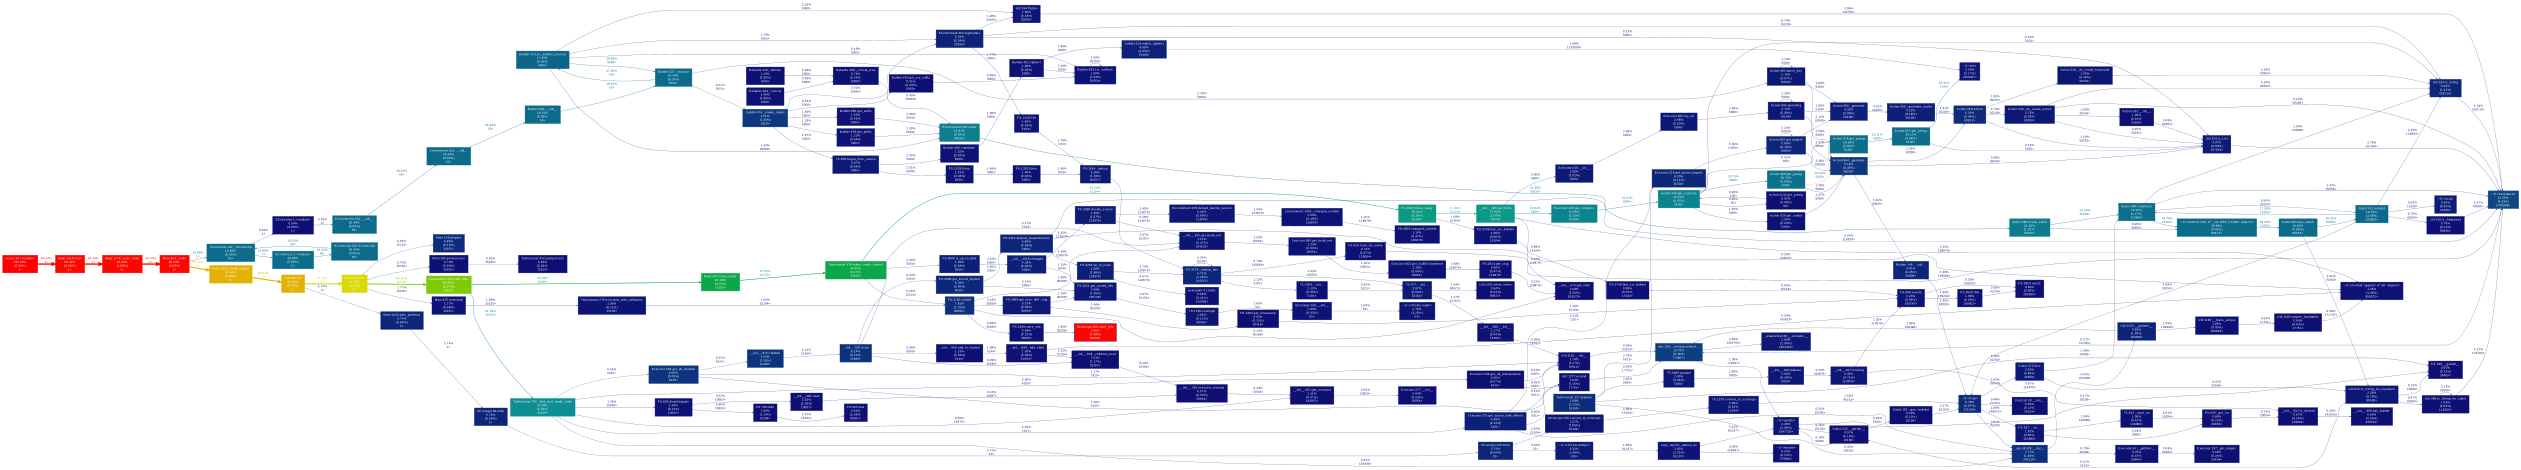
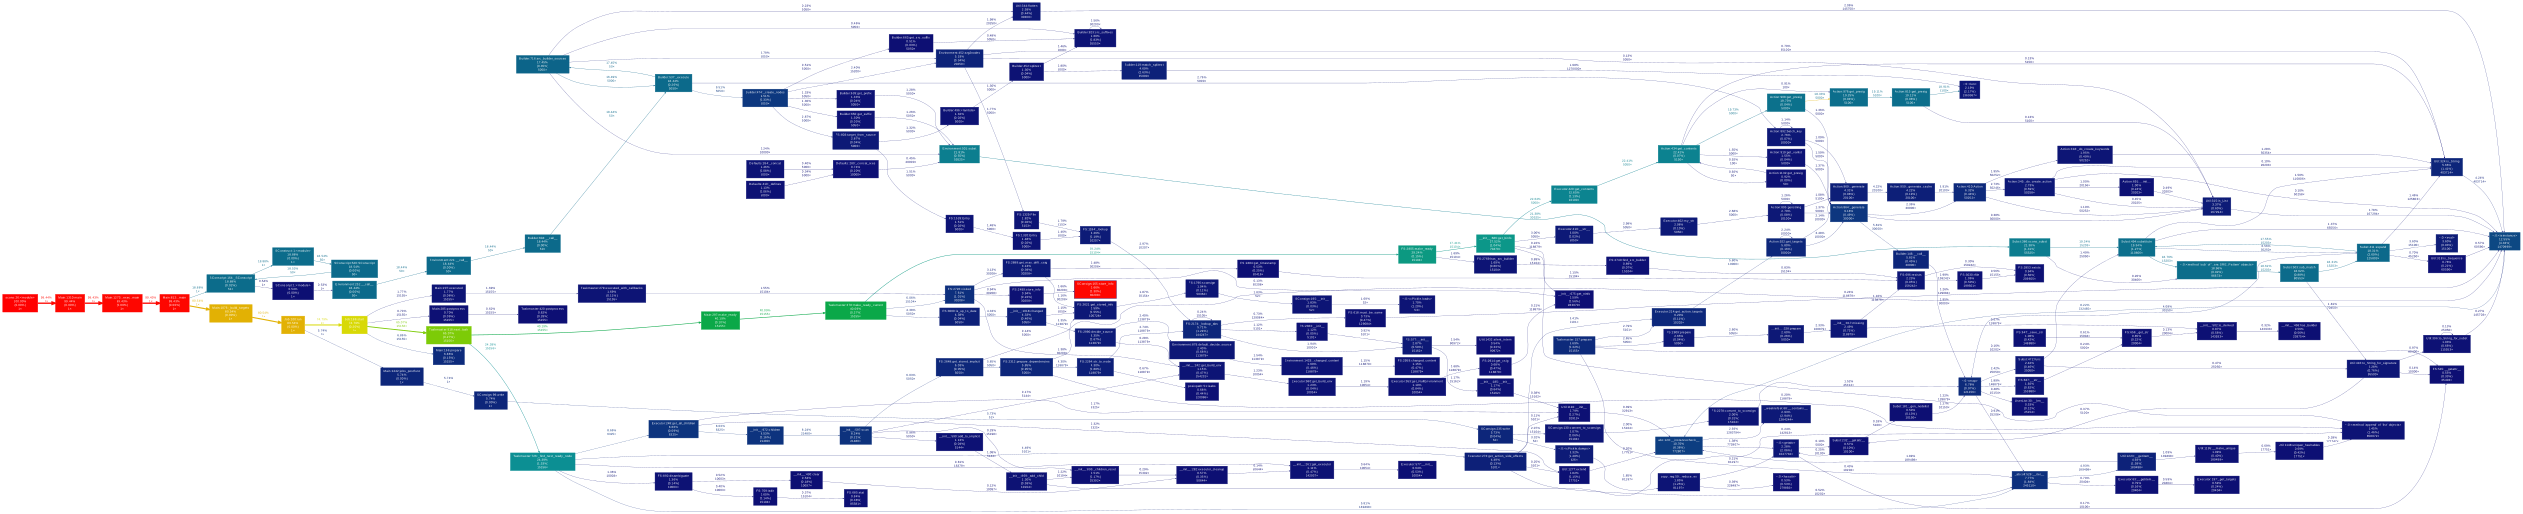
node "Executor:264:get_all_prerequisites 0.50% (0.07%) 6325×": removed
edge "FS:637:__str__ 1.92% (0.62%) 153880×" -> "FS:647:_save_str 1.06% (0.42%) 148880×": removed, label "1.06% 148880×"
